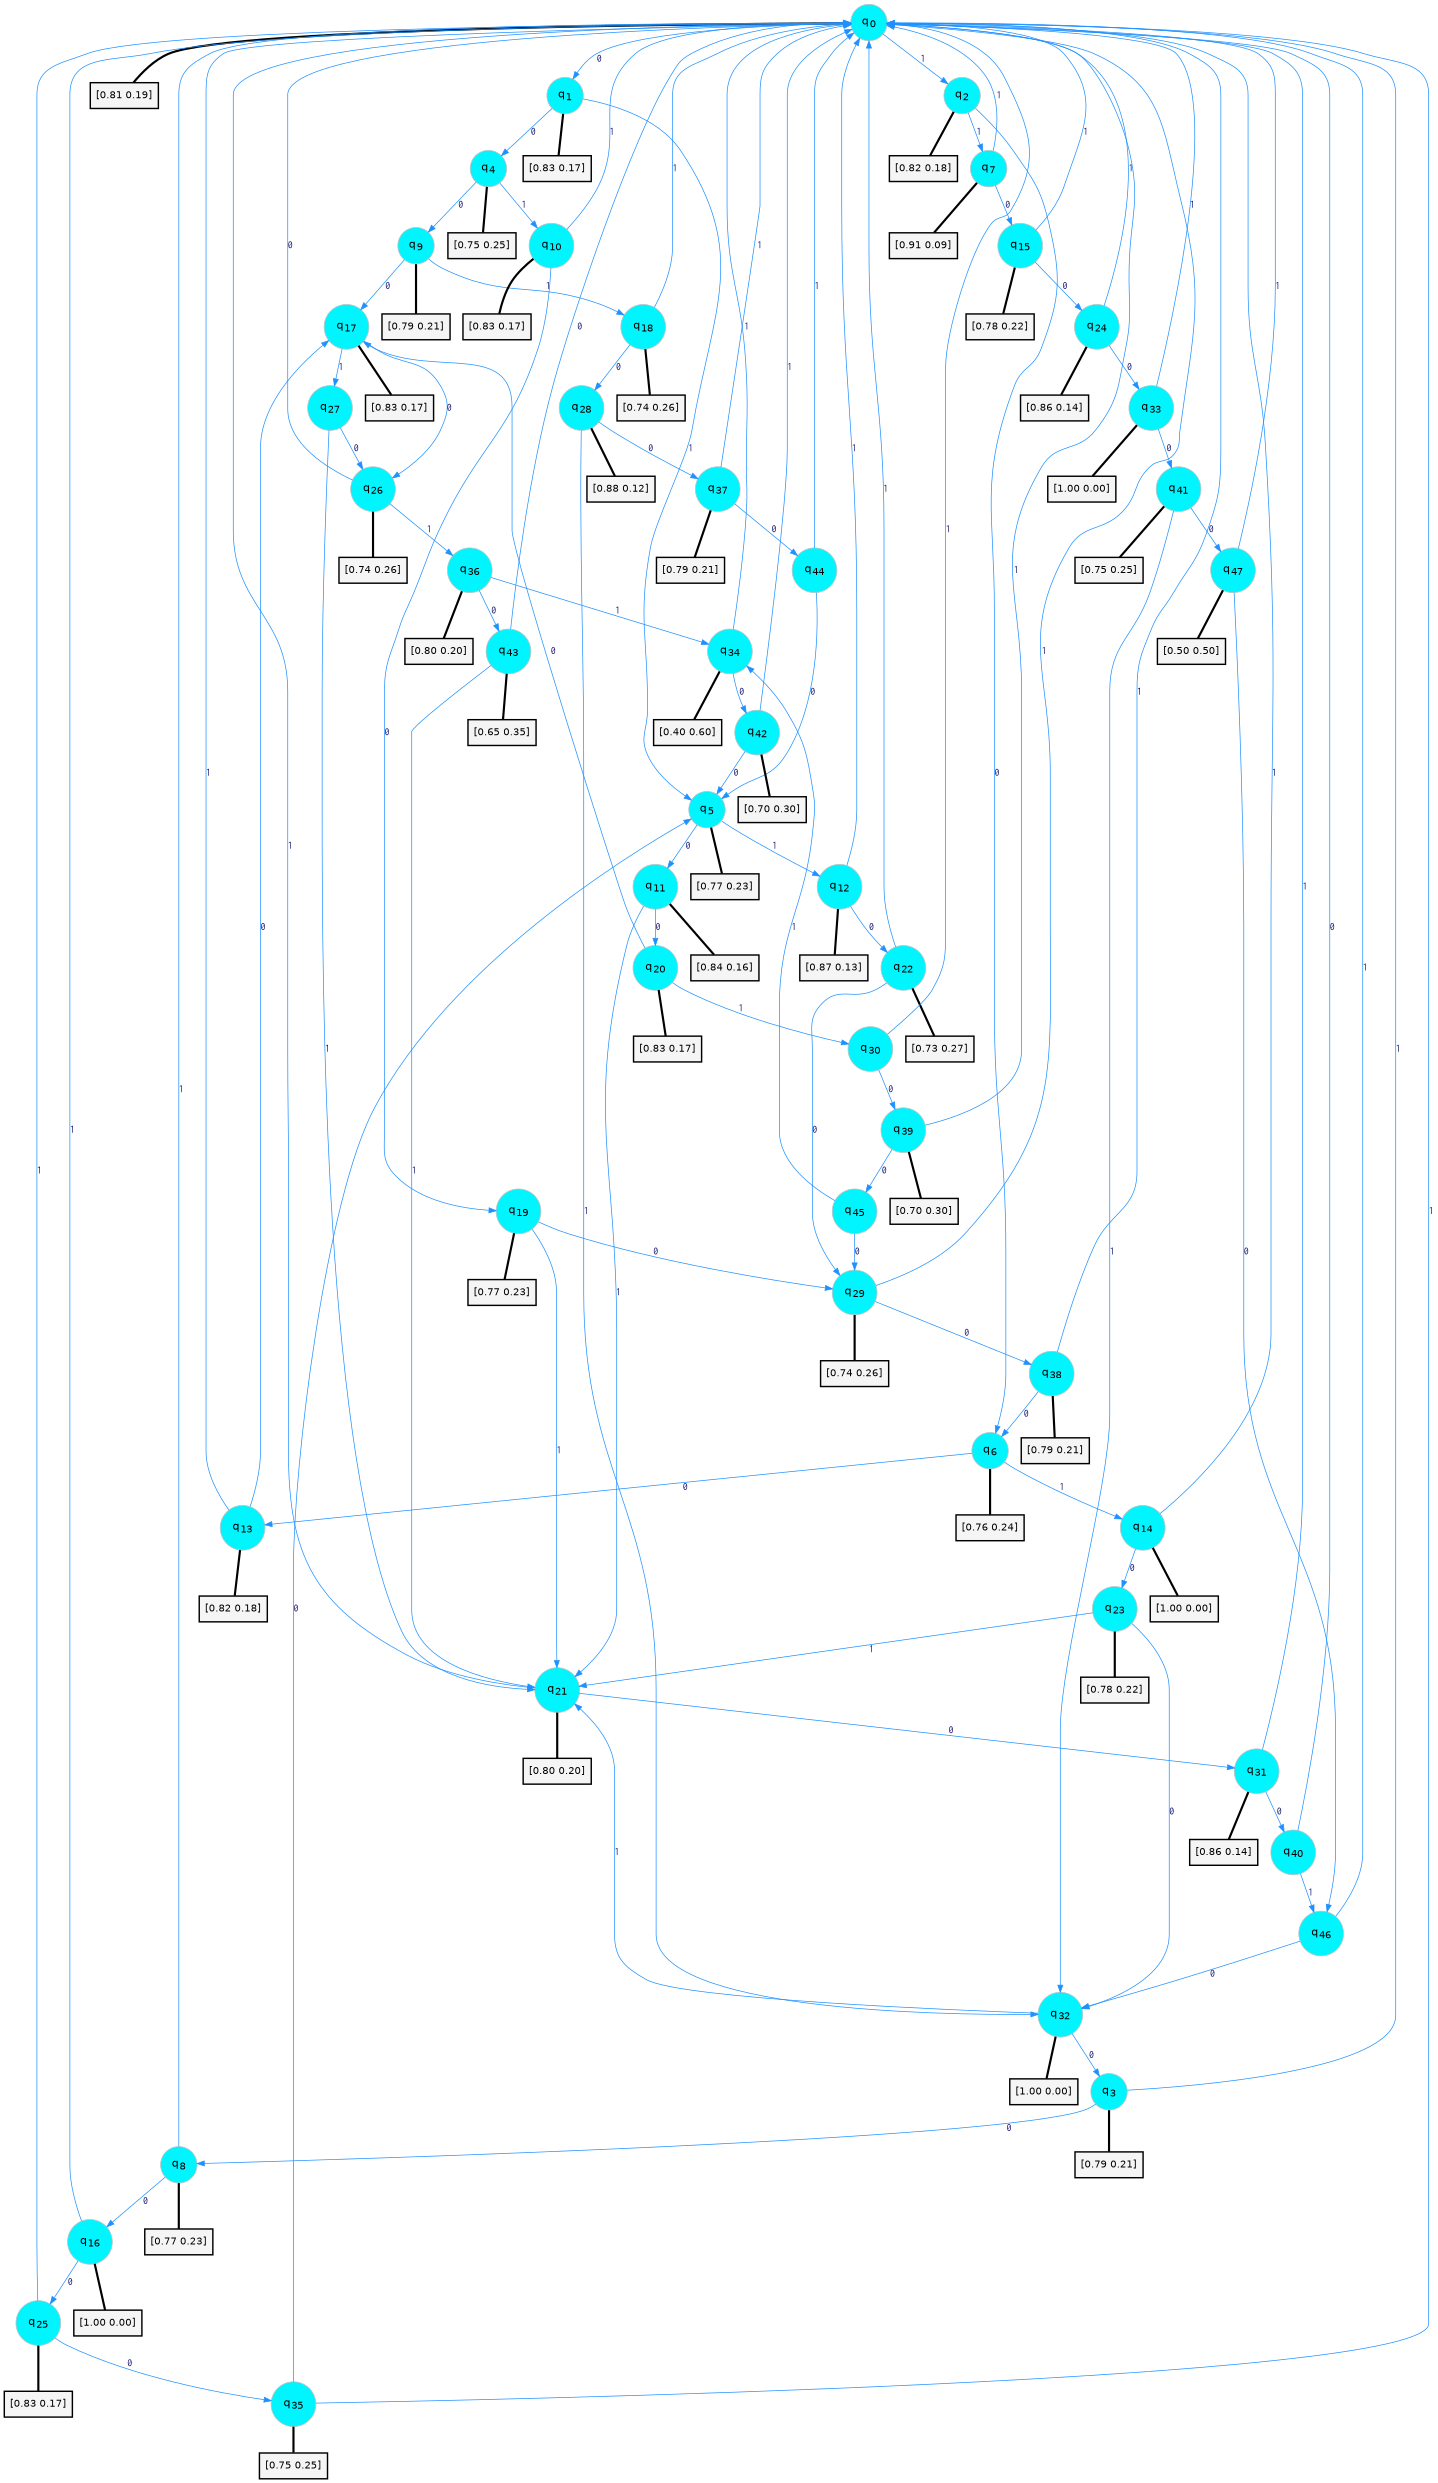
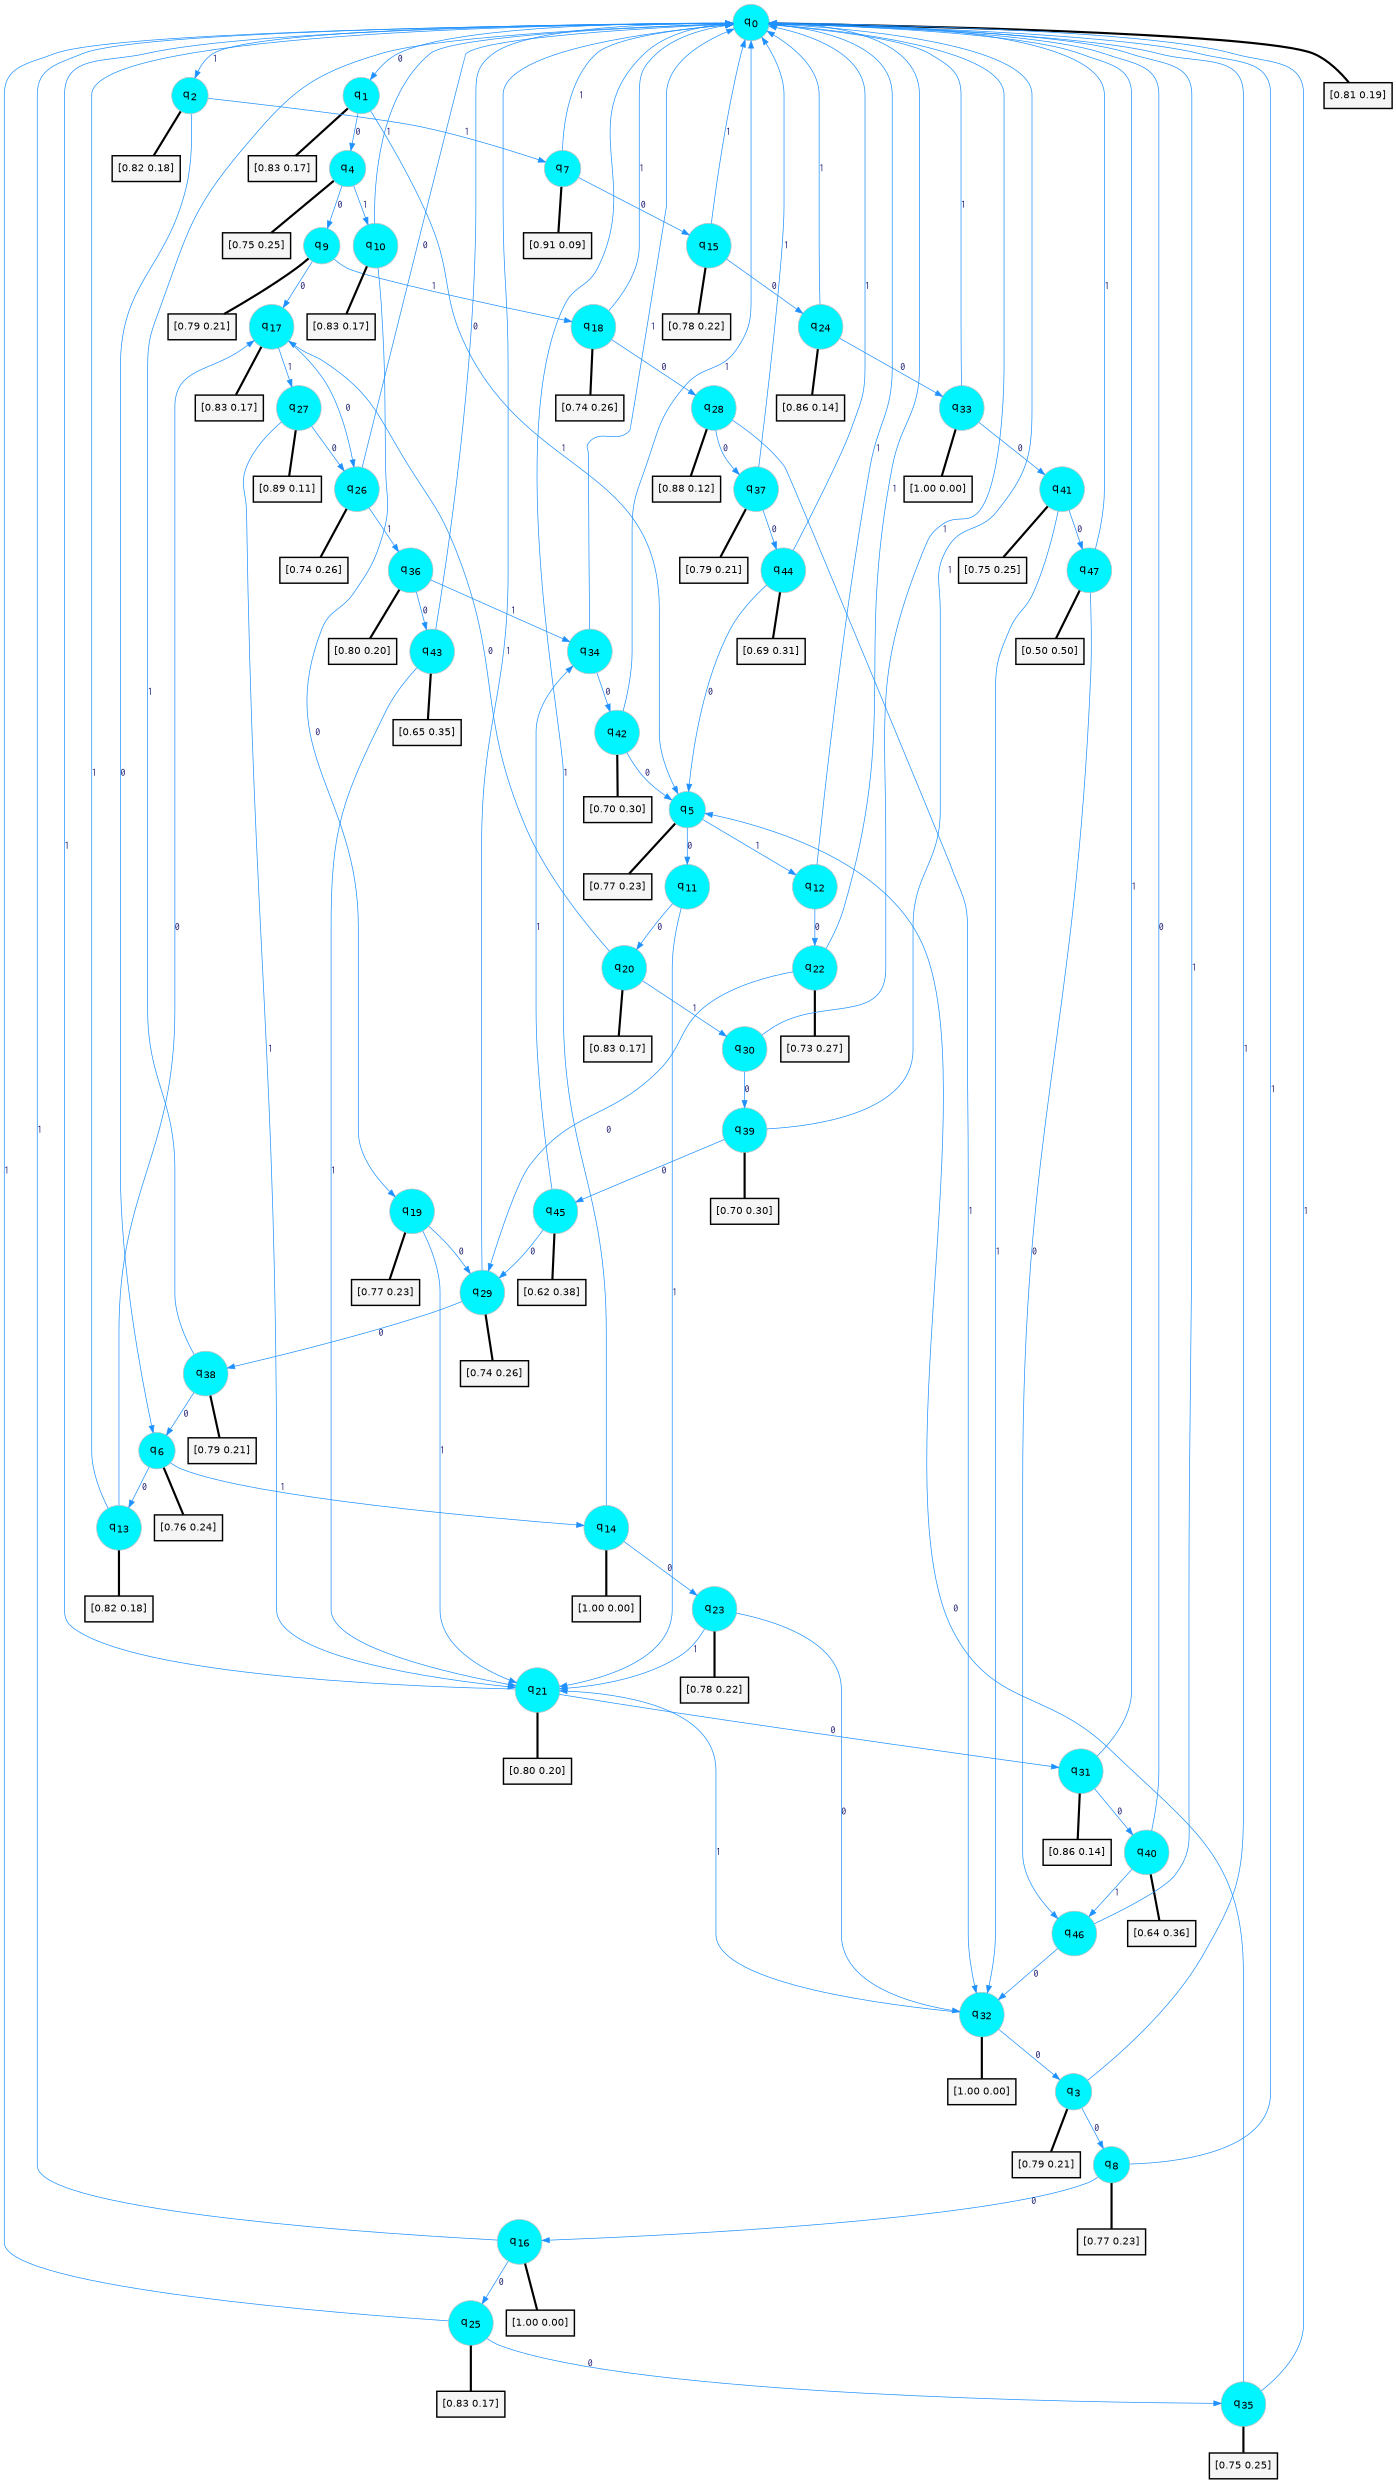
node "[0.89 0.11]": added
node "[0.69 0.31]": added
node "[0.40 0.60]": removed
node "[0.84 0.16]": removed
node "[0.87 0.13]": removed
node "[0.62 0.38]": added
node "[0.64 0.36]": added
